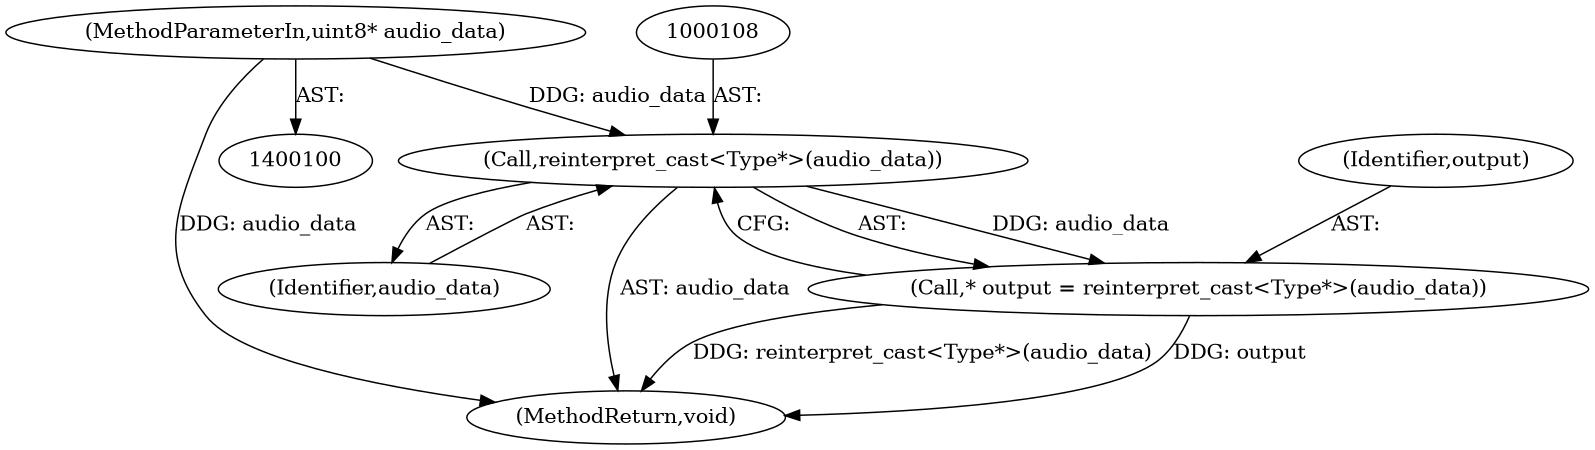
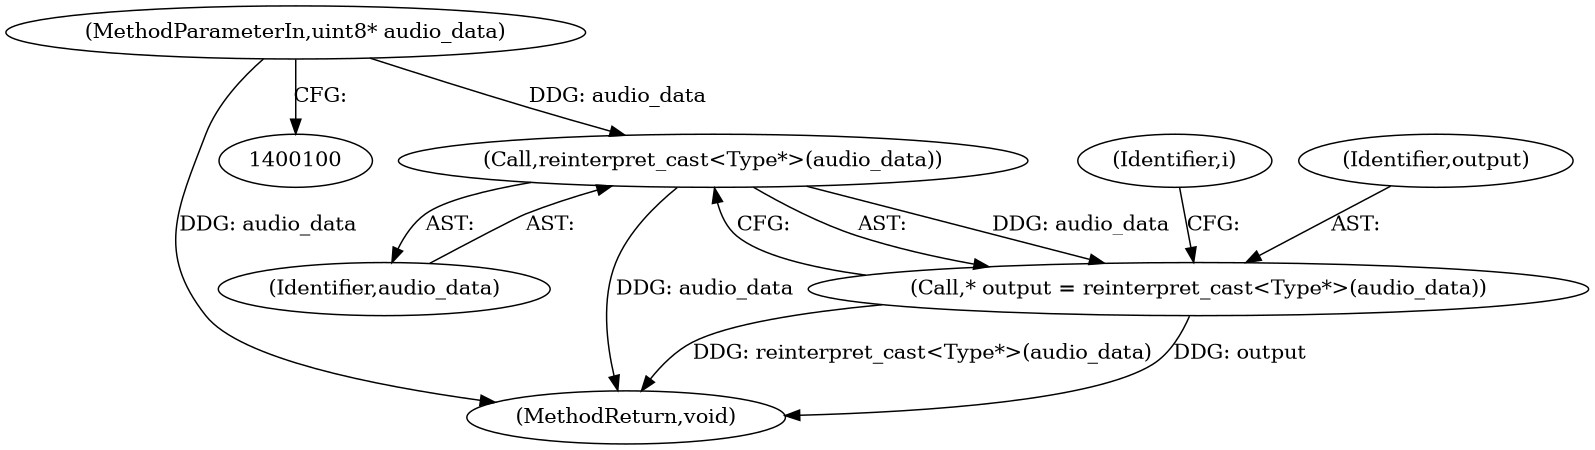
node "1000108": removed
edge "(MethodParameterIn,uint8* audio_data)" -> "1400100": label "AST: " -> "CFG: "
node "(Identifier,i)": added
edge "(Call,reinterpret_cast<Type*>(audio_data))" -> "(MethodReturn,void)": label "AST: audio_data" -> "DDG: audio_data"
